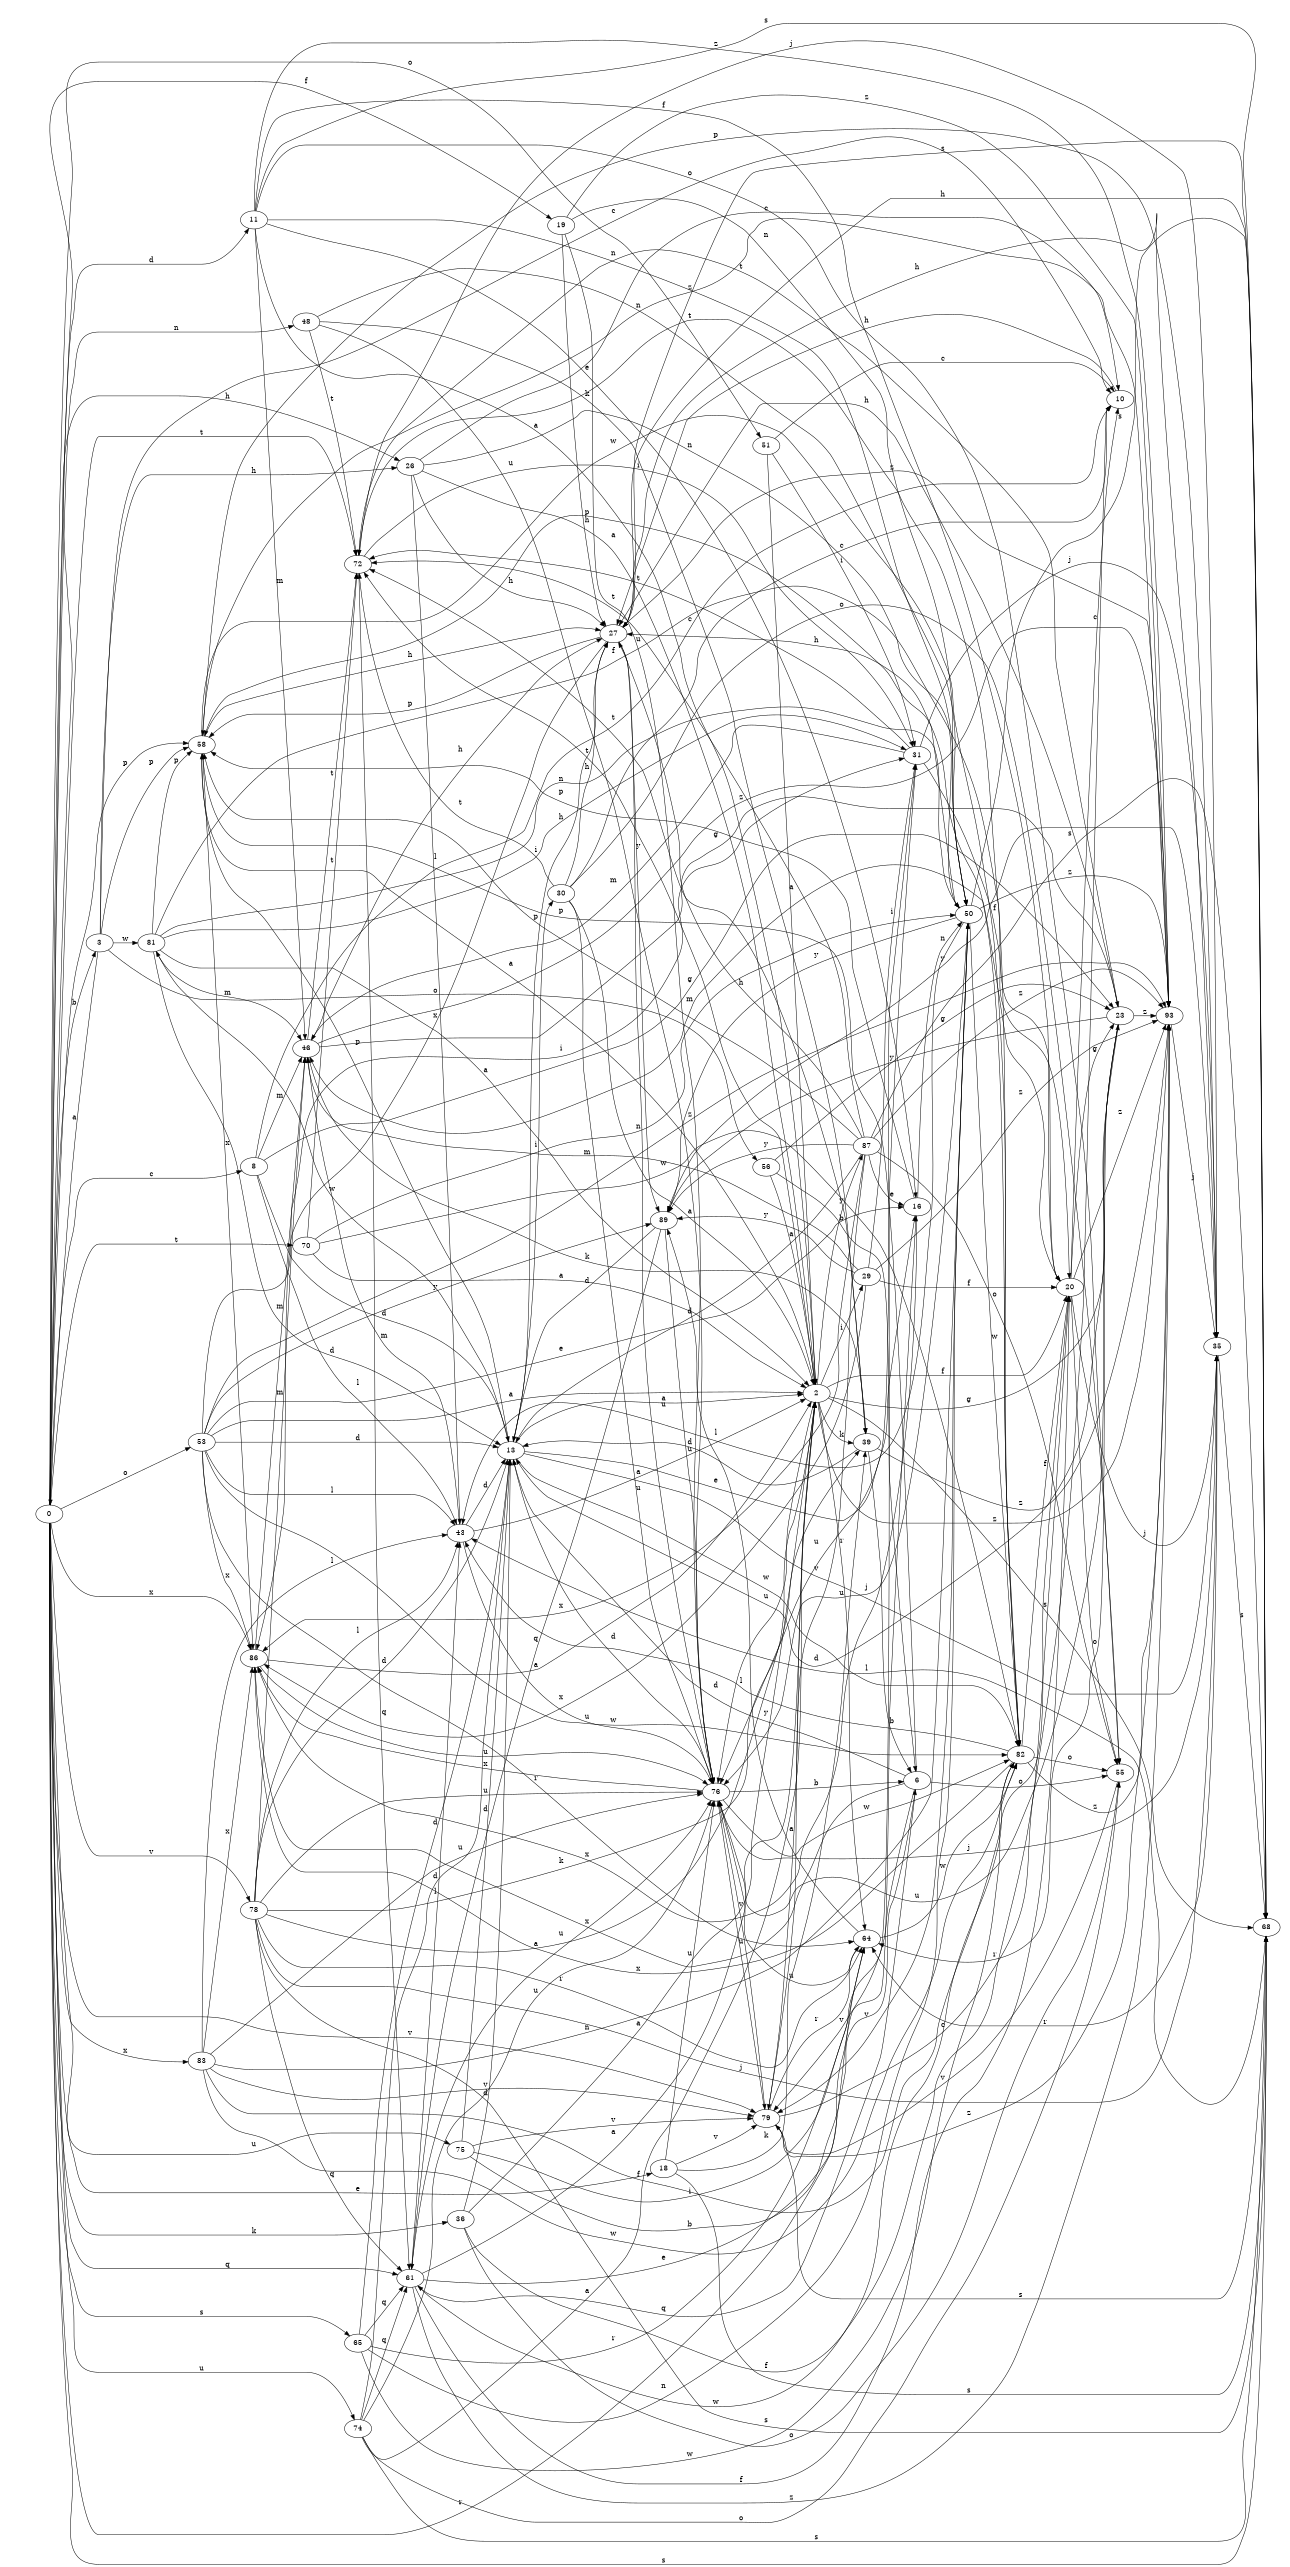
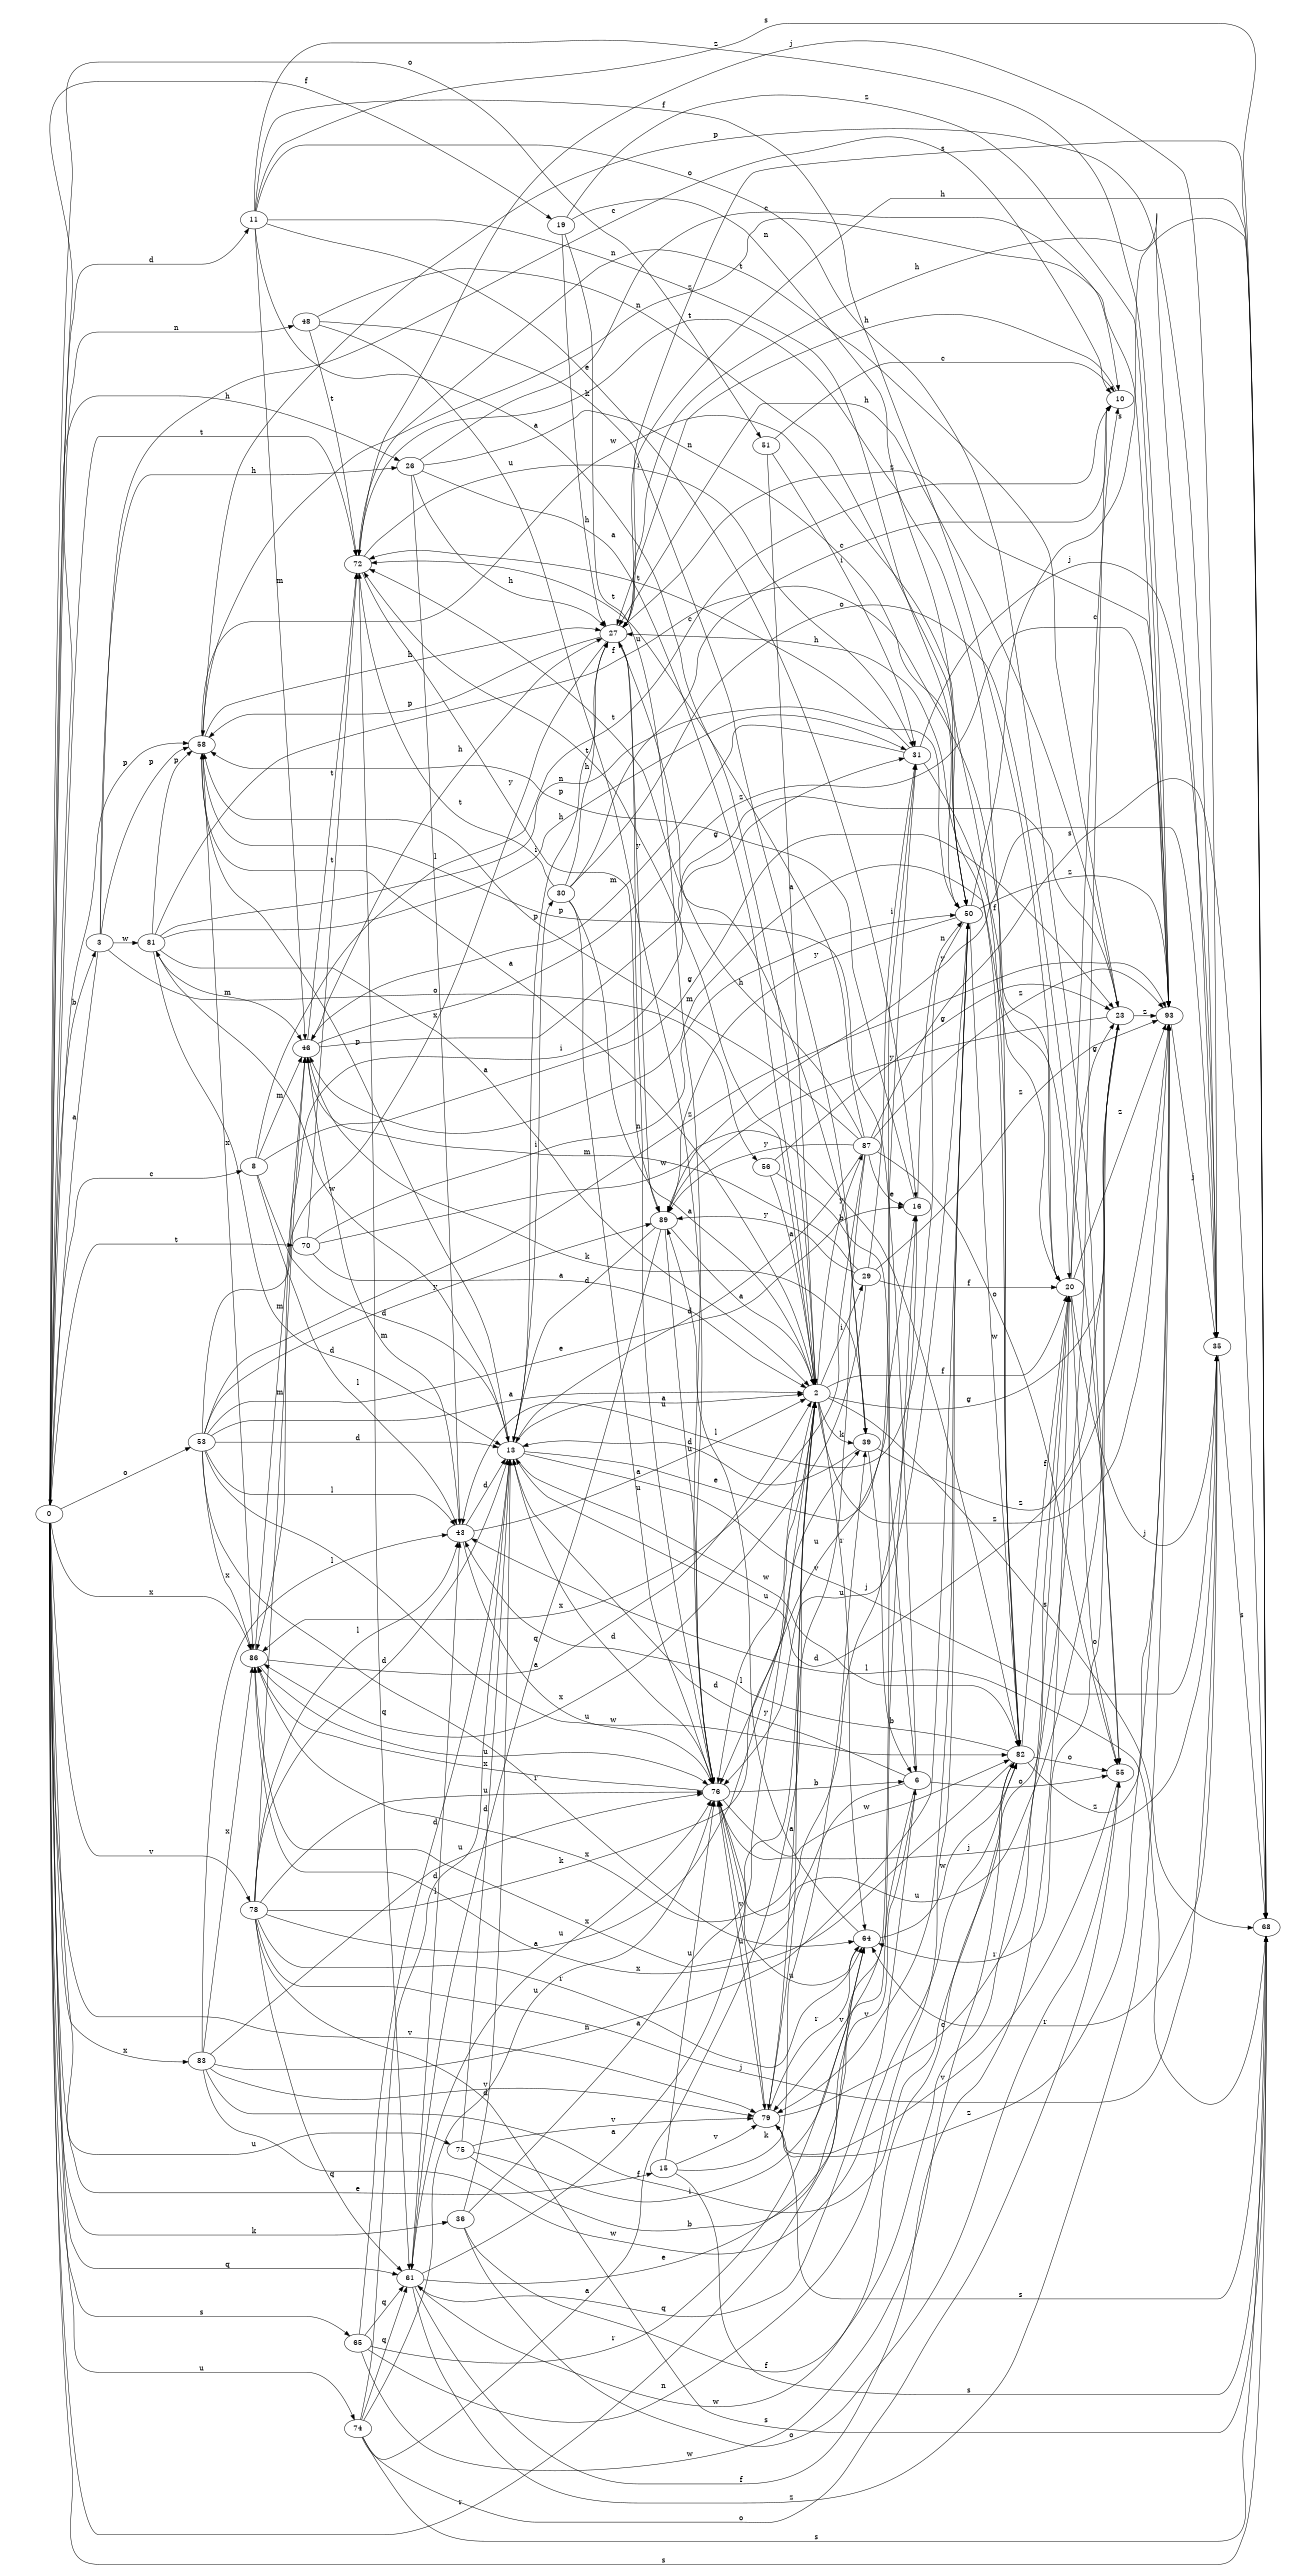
edge "50" -> "58": removed, label "p"
edge "72" -> "89": added, label "y"
edge "89" -> "2": added, label "a"
node "18": label "18" -> "15"
